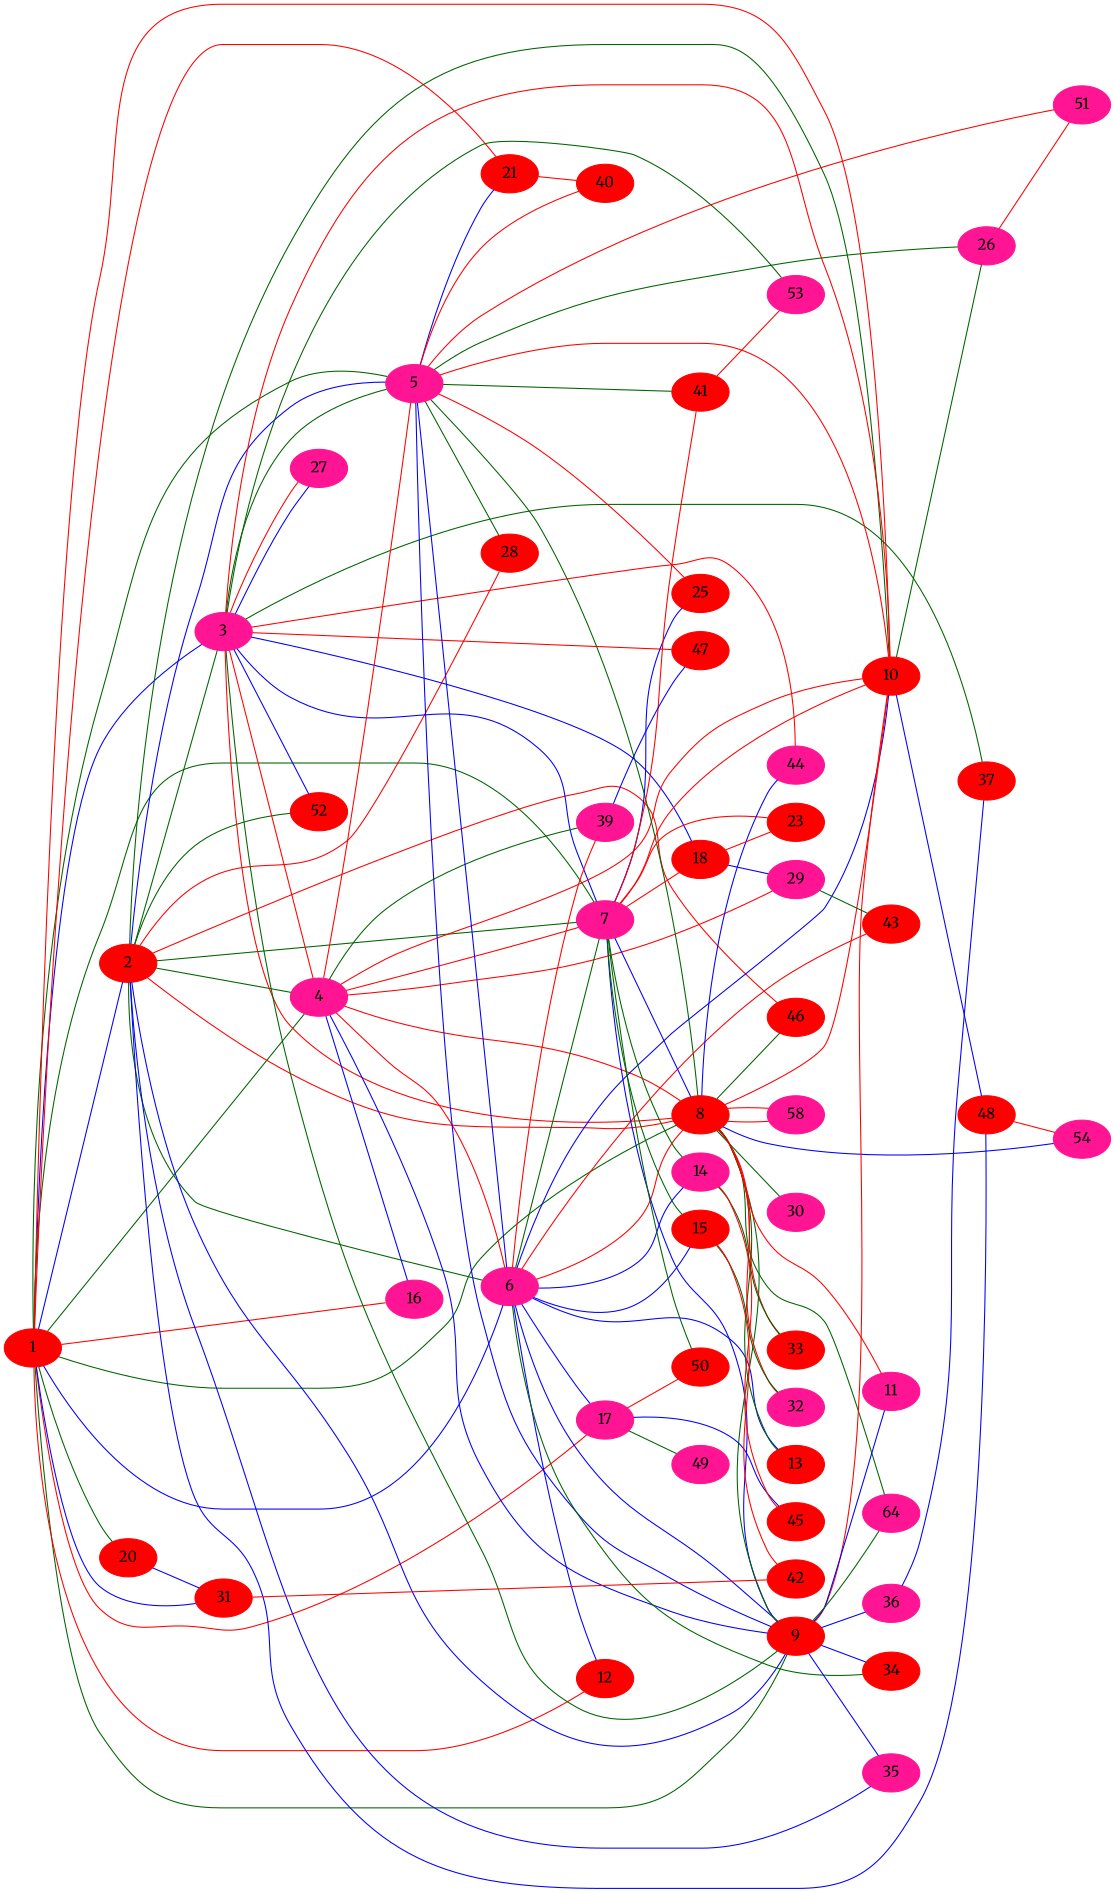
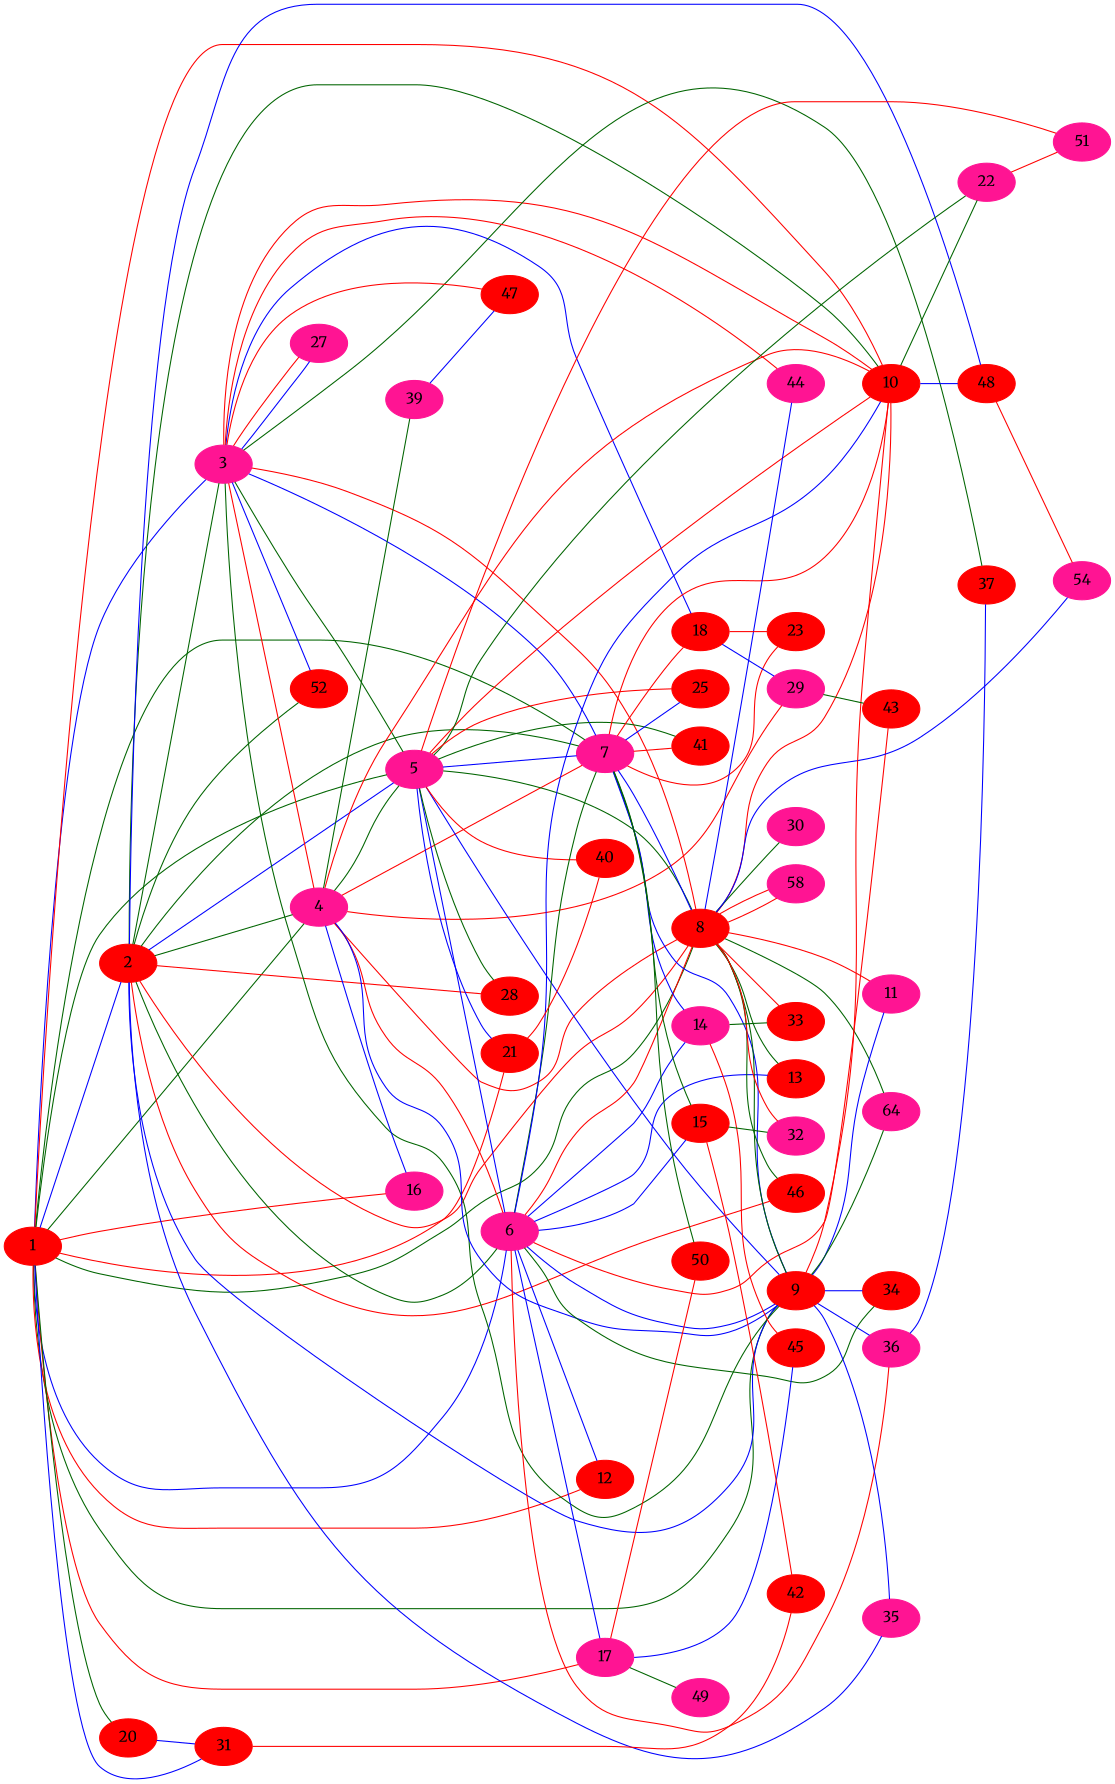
node "26": label "26" -> "22"
node "53": removed
edge "5" -- "4": color red -> darkgreen
edge "7" -- "5": added
edge "7" -- "14": color darkgreen -> blue
edge "39" -- "6": now "36" -- "6"
